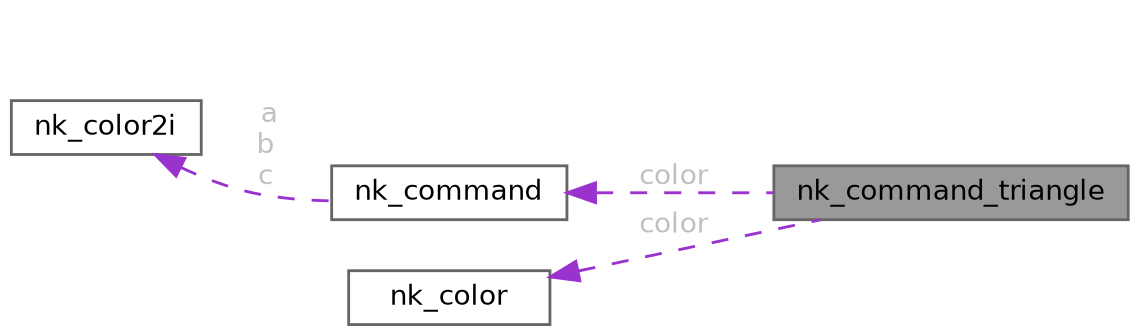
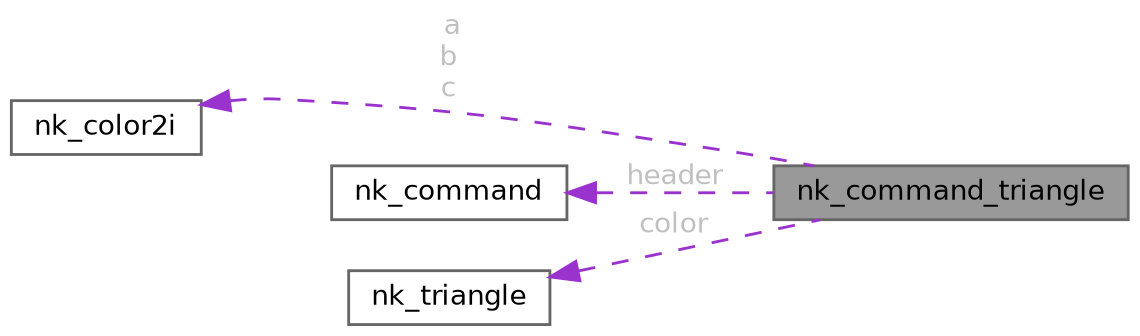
edge "nk_command_triangle" -> "nk_command": label " color" -> " header"
edge "nk_command" -> "nk_color2i": now "nk_command_triangle" -> "nk_color2i"
node "nk_color": label "nk_color" -> "nk_triangle"
